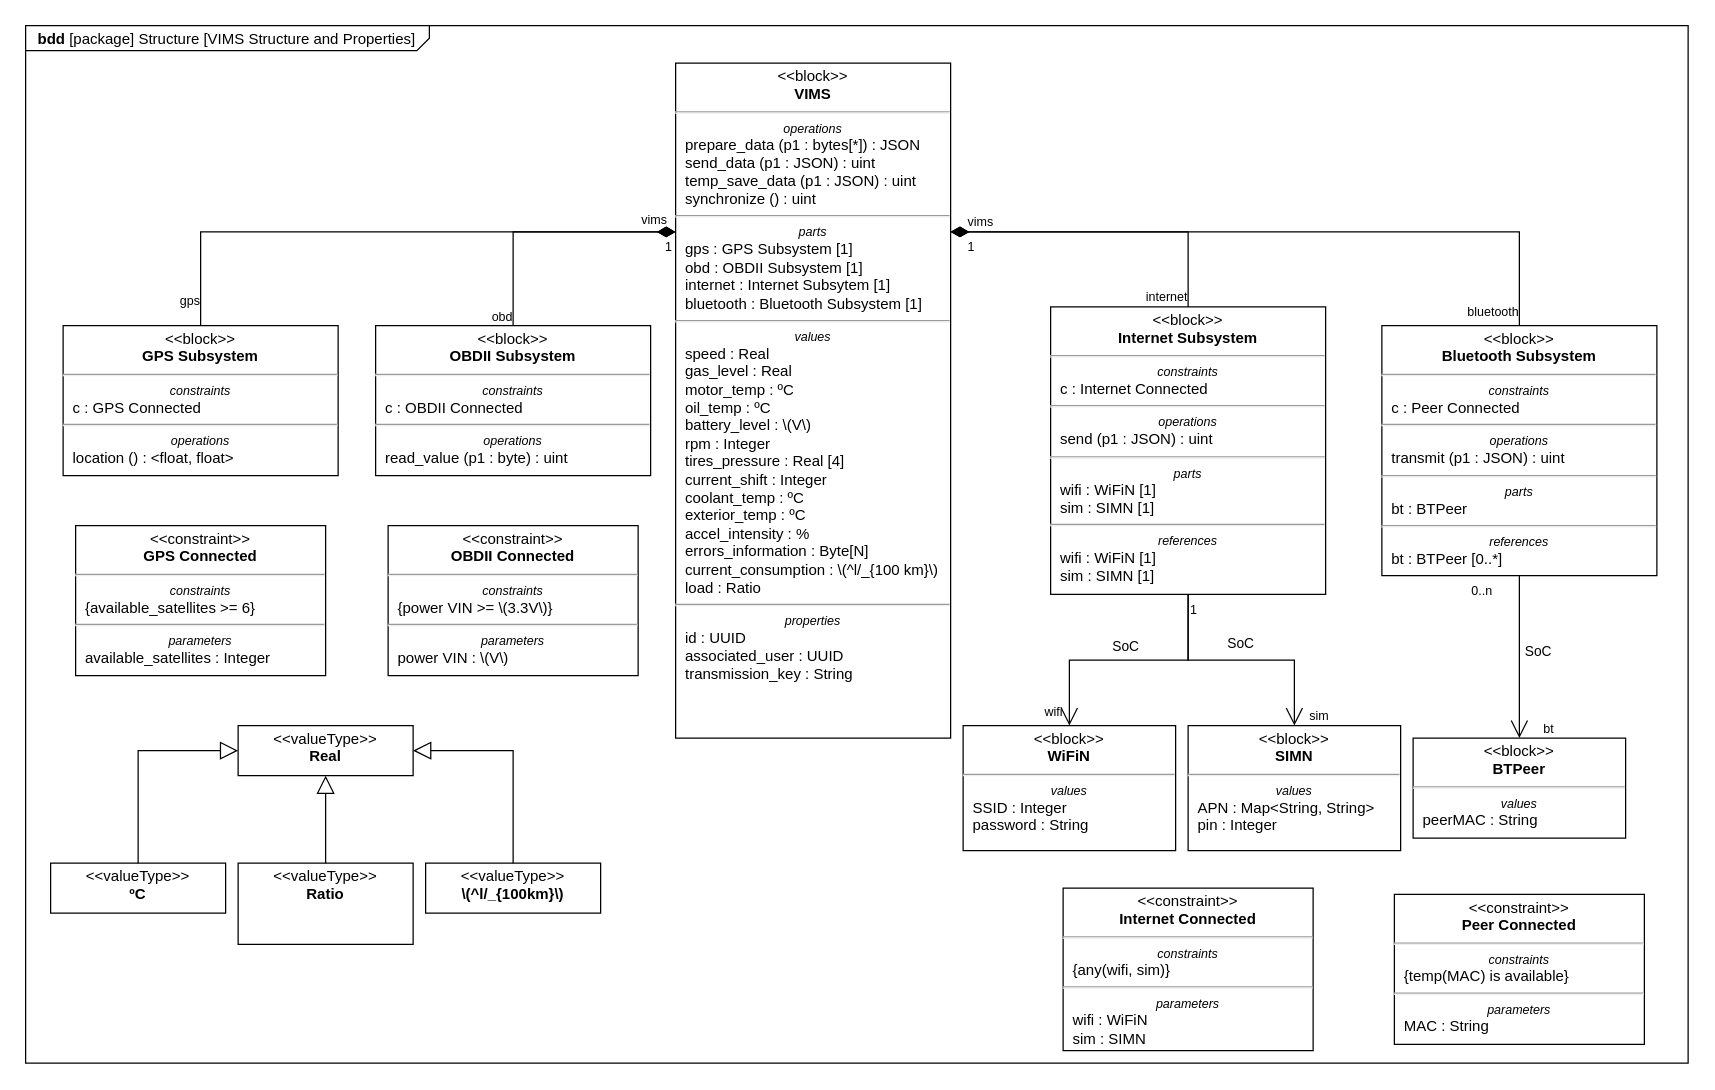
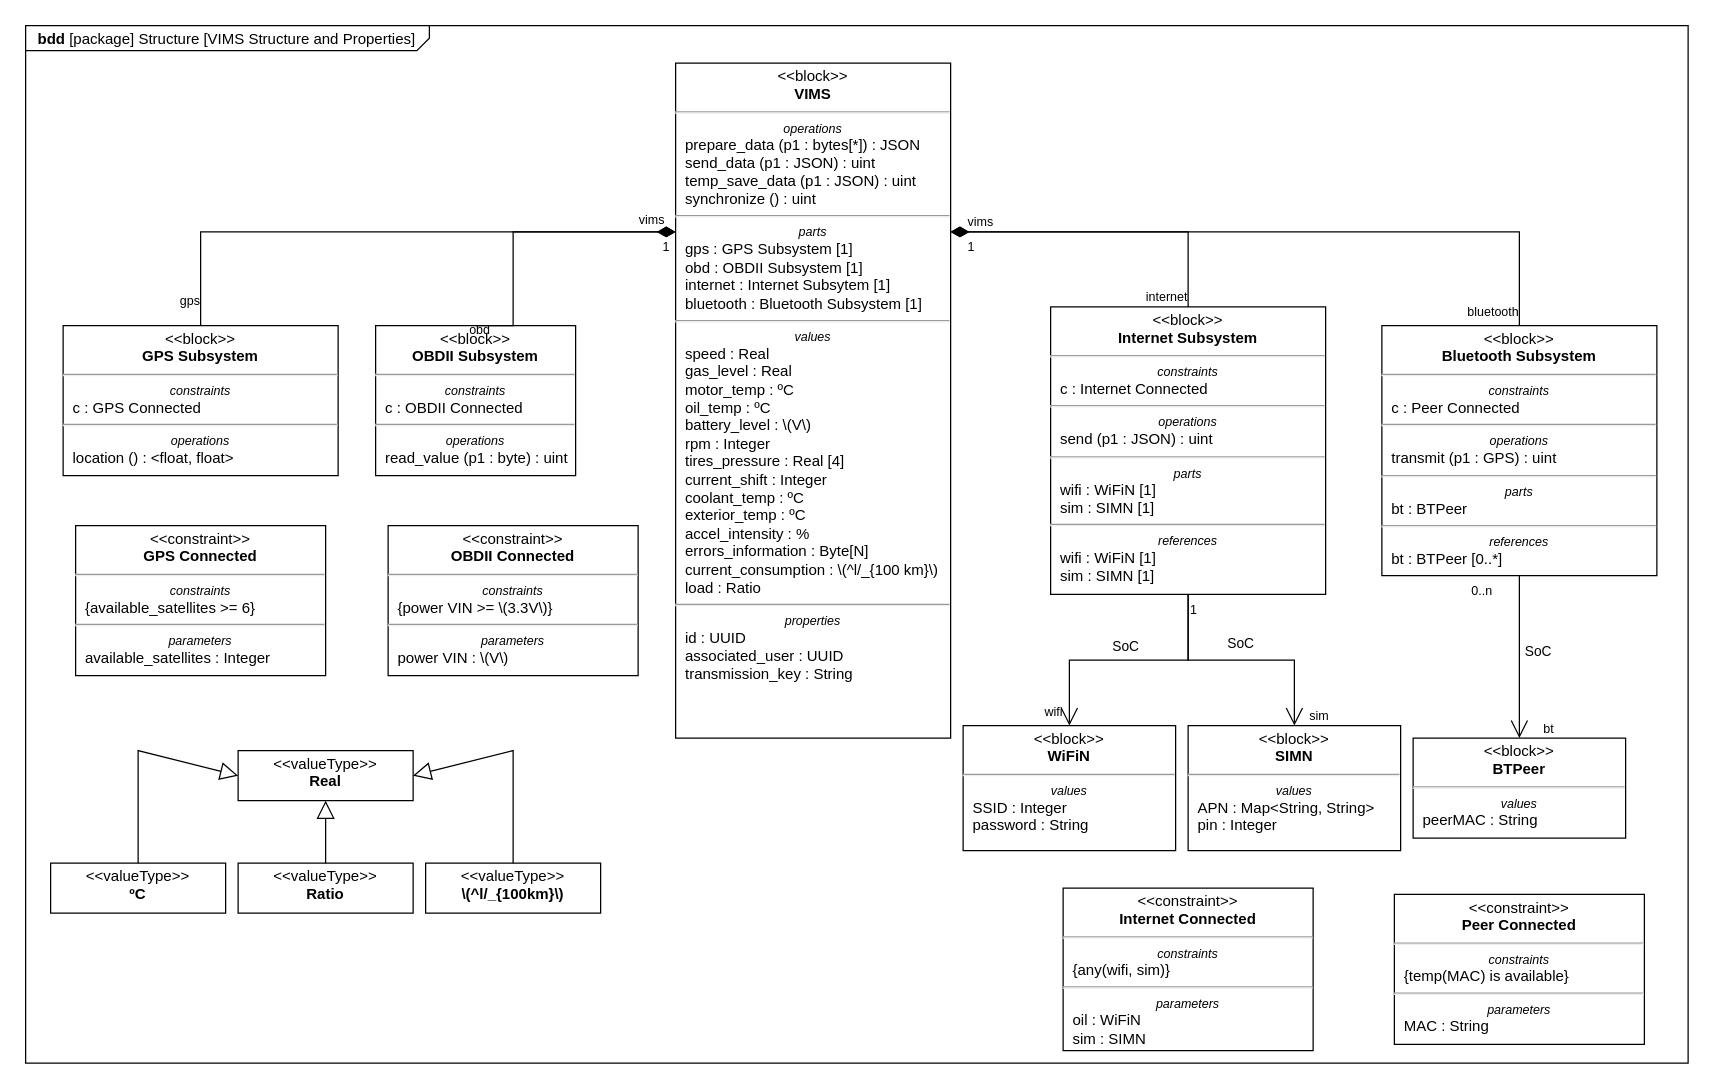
node "<<block>> OBDII Subsystem constraints c : OBDII Connected operations read_value (p1 : byte) : uint": size 275x150 -> 200x150
node "<<block>> Bluetooth Subsystem constraints c : Peer Connected operations transmit (p1 : JSON) : uint parts bt : BTPeer references bt : BTPeer [0..*]": label "<<block>> Bluetooth Subsystem constraints c : Peer Connected operations transmit (p1 : JSON) : uint parts bt : BTPeer references bt : BTPeer [0..*]" -> "<<block>> Bluetooth Subsystem constraints c : Peer Connected operations transmit (p1 : GPS) : uint parts bt : BTPeer references bt : BTPeer [0..*]"
node "<<valueType>> Real": moved (326, 751) -> (326, 776)
node "<<constraint>> Internet Connected constraints {any(wifi, sim)} parameters wifi : WiFiN sim : SIMN": label "<<constraint>> Internet Connected constraints {any(wifi, sim)} parameters wifi : WiFiN sim : SIMN" -> "<<constraint>> Internet Connected constraints {any(wifi, sim)} parameters oil : WiFiN sim : SIMN"
node "<<valueType>> Ratio": size 175x81 -> 175x50
